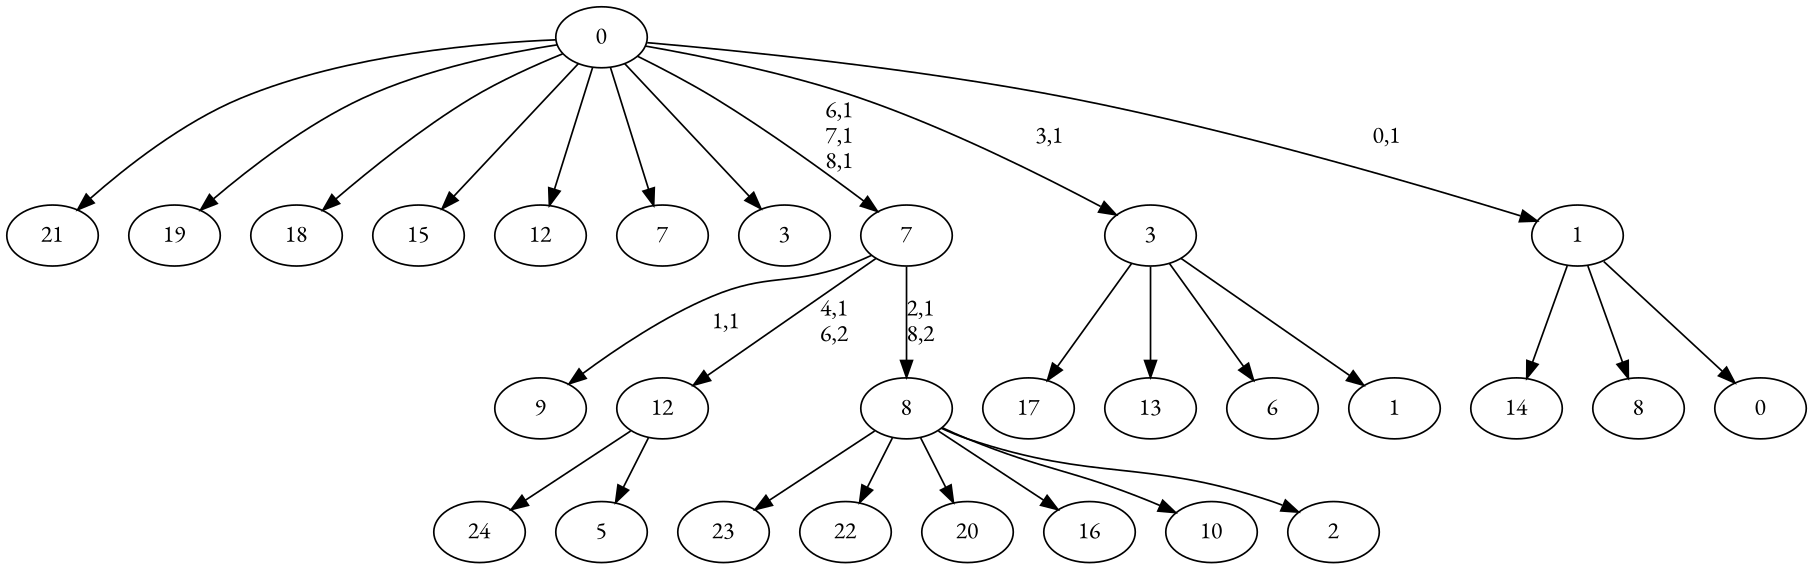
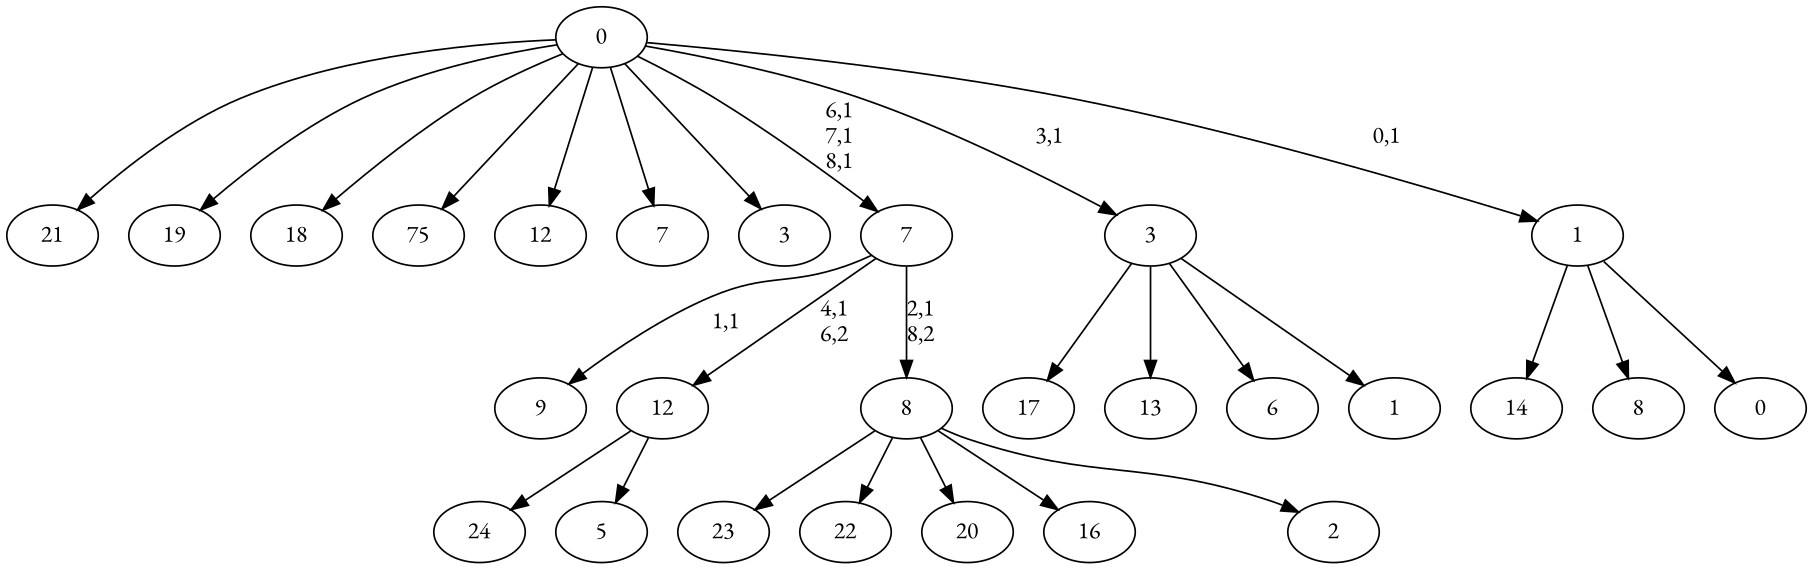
node "15": label "15" -> "75"
node "10": removed
